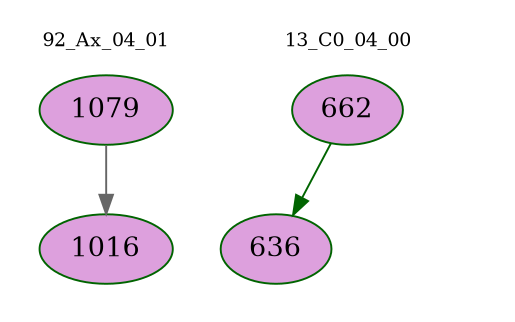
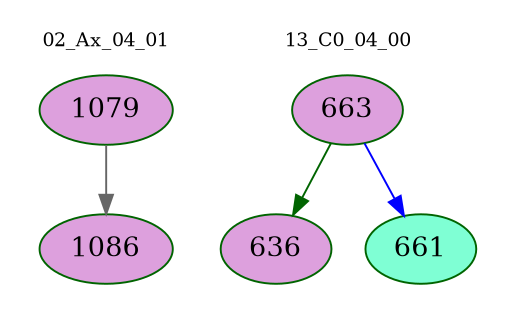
cluster "92_Ax_04_01": label "92_Ax_04_01" -> "02_Ax_04_01"
node "662": label "662" -> "663"
node "1016": label "1016" -> "1086"
node "661": added
